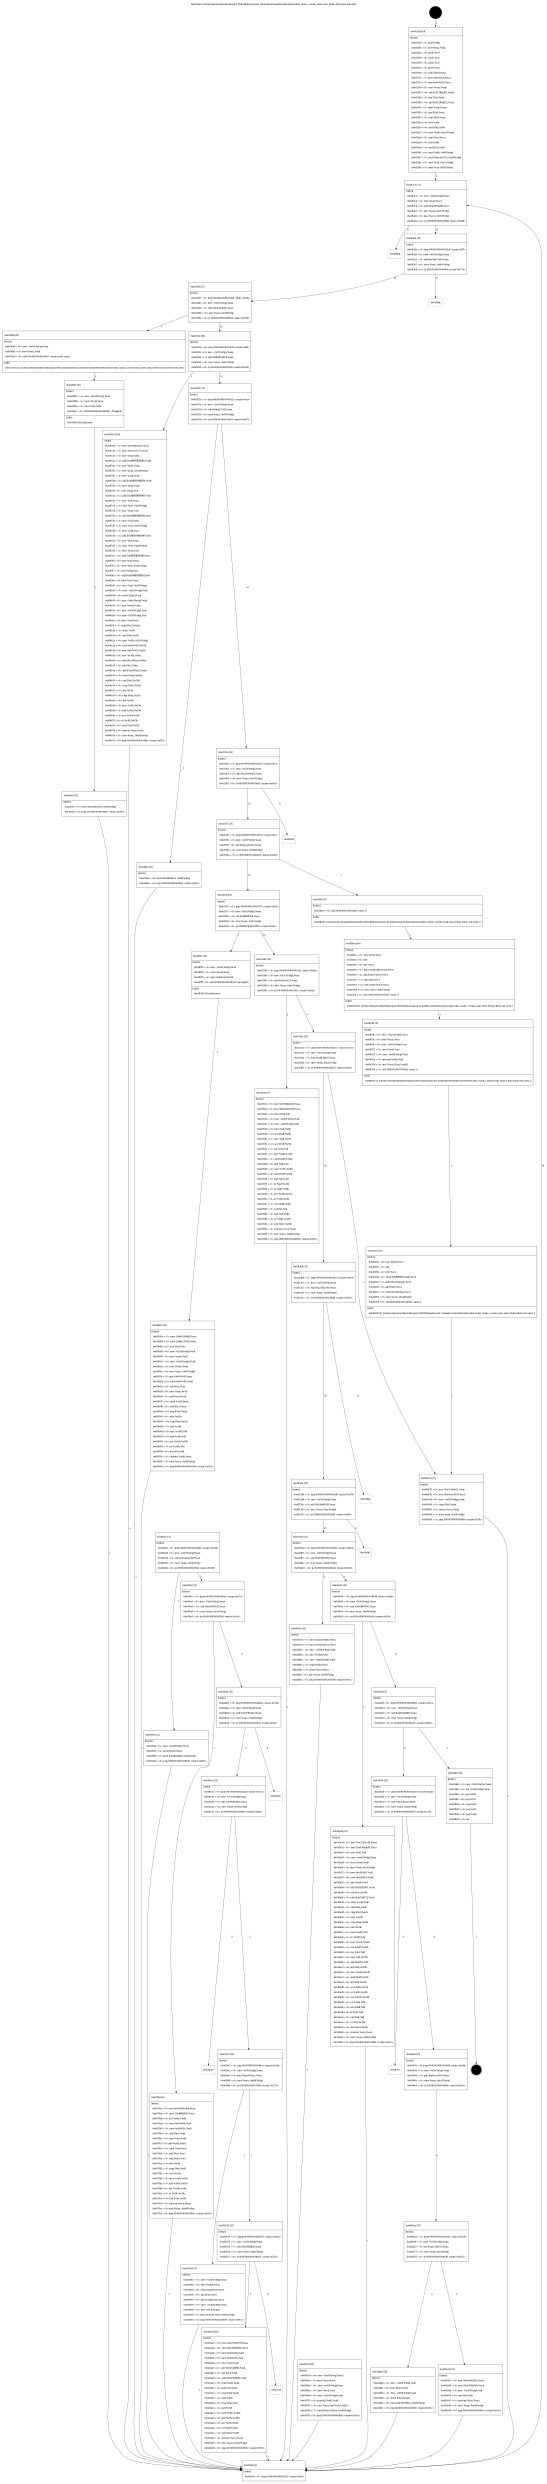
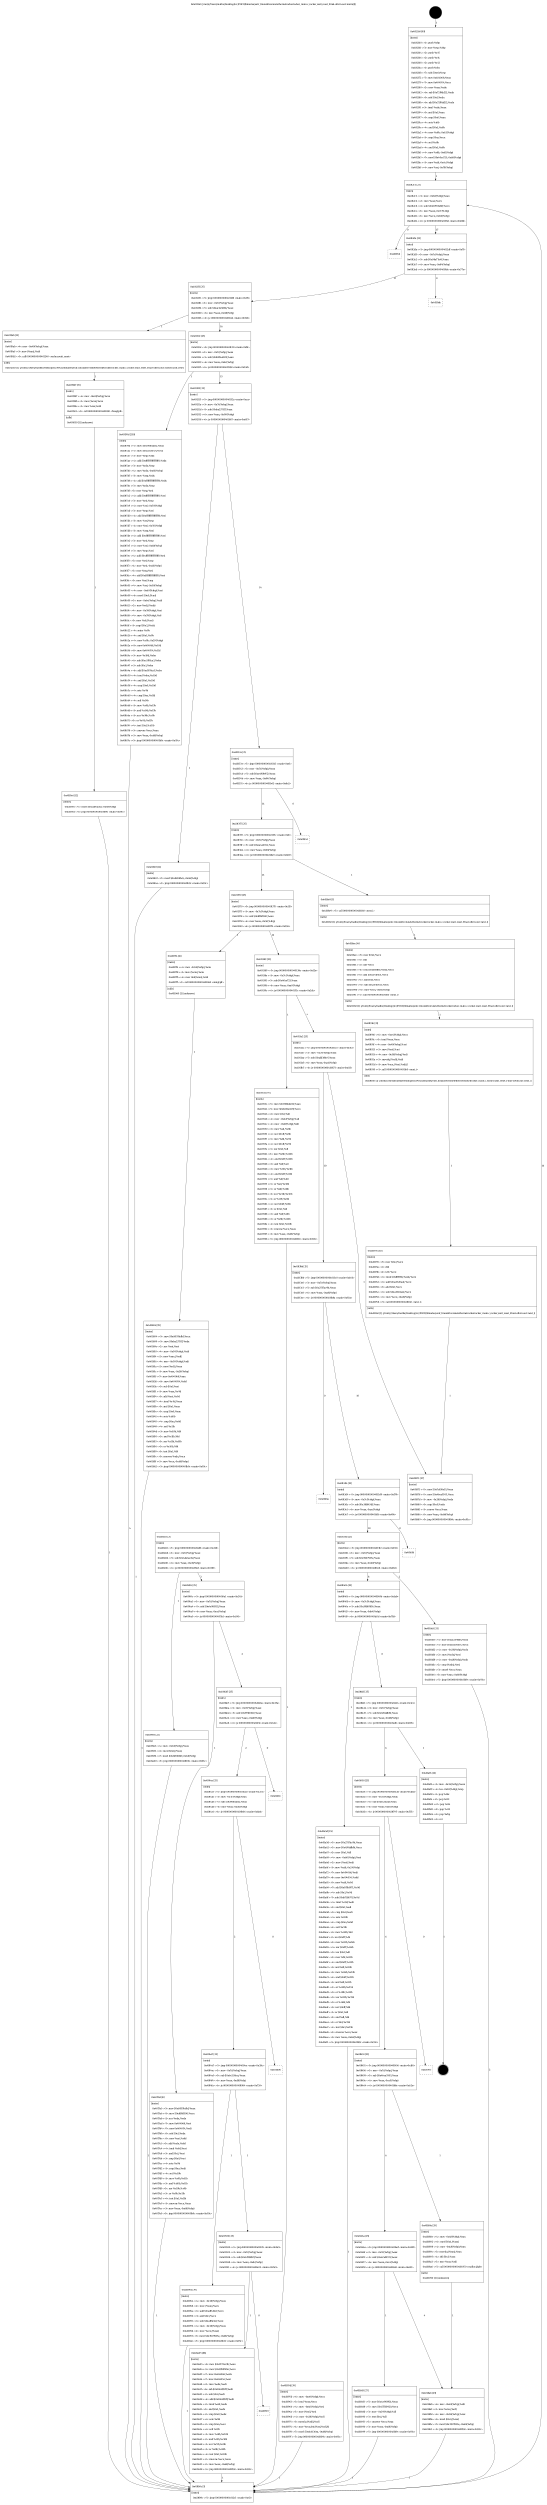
edge "0x401873 [27]" -> "0x401b9c [5]": removed, label "1"
node "0x40188e [29]": added
